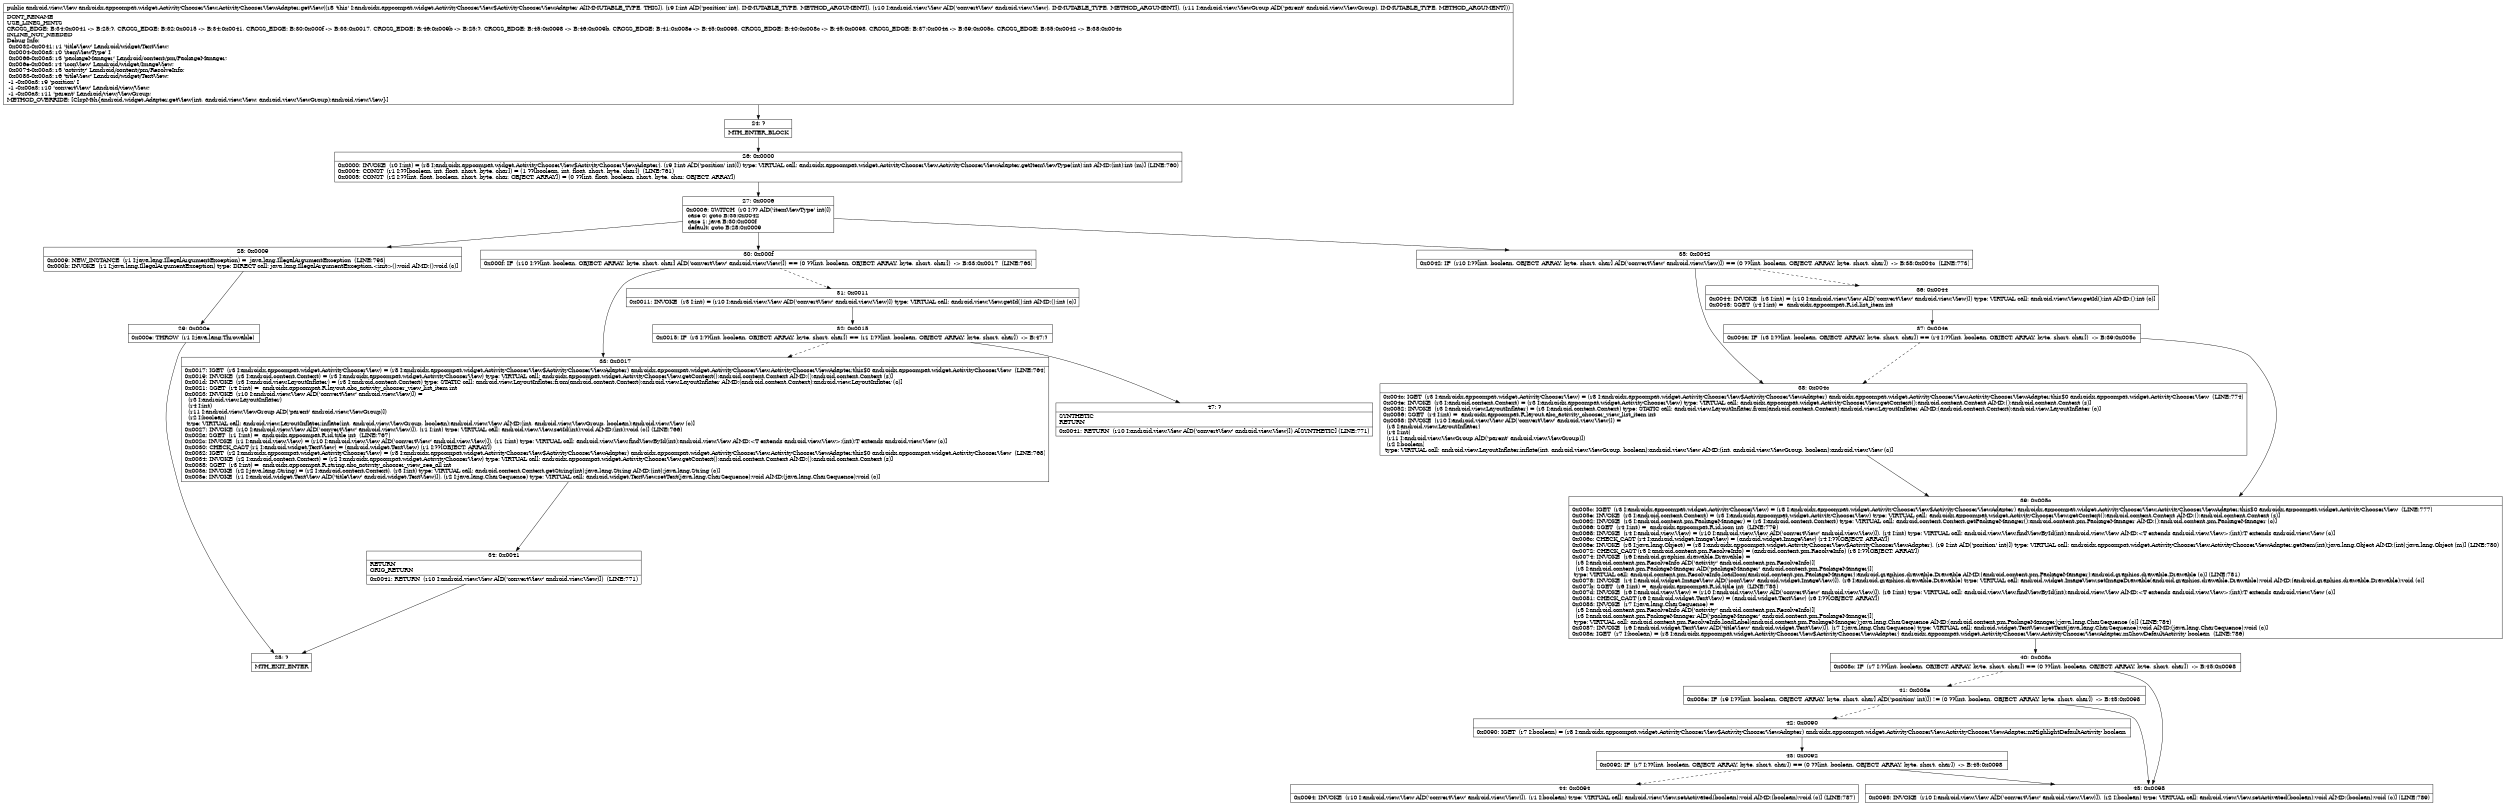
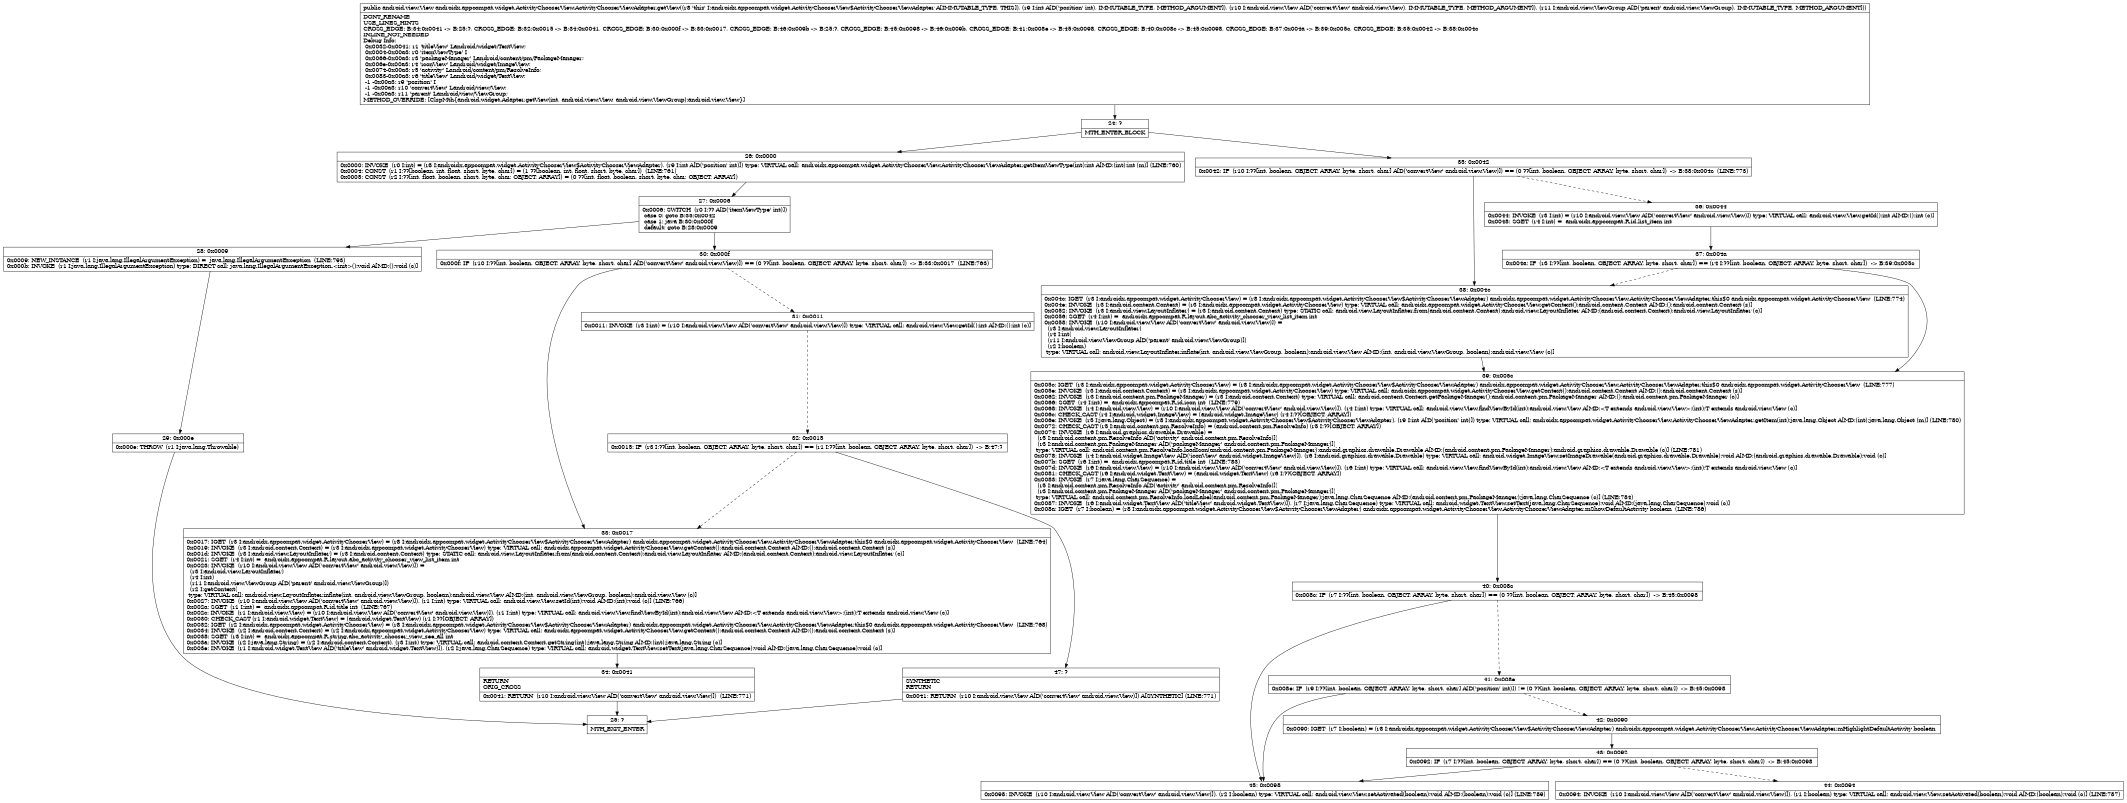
edge "27: 0x0006" -> "35: 0x0042": now "24: ?" -> "35: 0x0042"
edge "31: 0x0011" -> "32: 0x0015": style solid -> dashed
node "33: 0x0017": text "(r2 I:boolean)" -> "(r2 I:getContext)"
node "34: 0x0041": text "ORIG_RETURN" -> "ORIG_CROSS"
edge "47: ?" -> "25: ?": added
